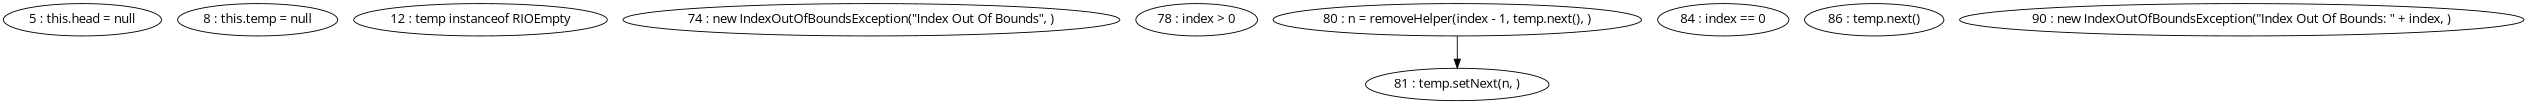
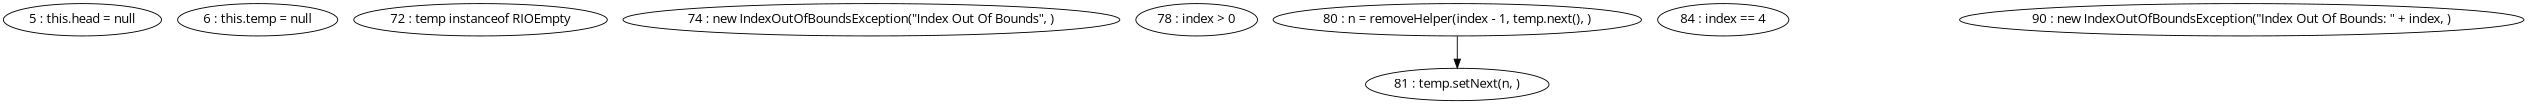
node "8 : this.temp = null": label "8 : this.temp = null" -> "6 : this.temp = null"
node "12 : temp instanceof RIOEmpty": label "12 : temp instanceof RIOEmpty" -> "72 : temp instanceof RIOEmpty"
node "84 : index == 0": label "84 : index == 0" -> "84 : index == 4"
node "86 : temp.next()": removed
